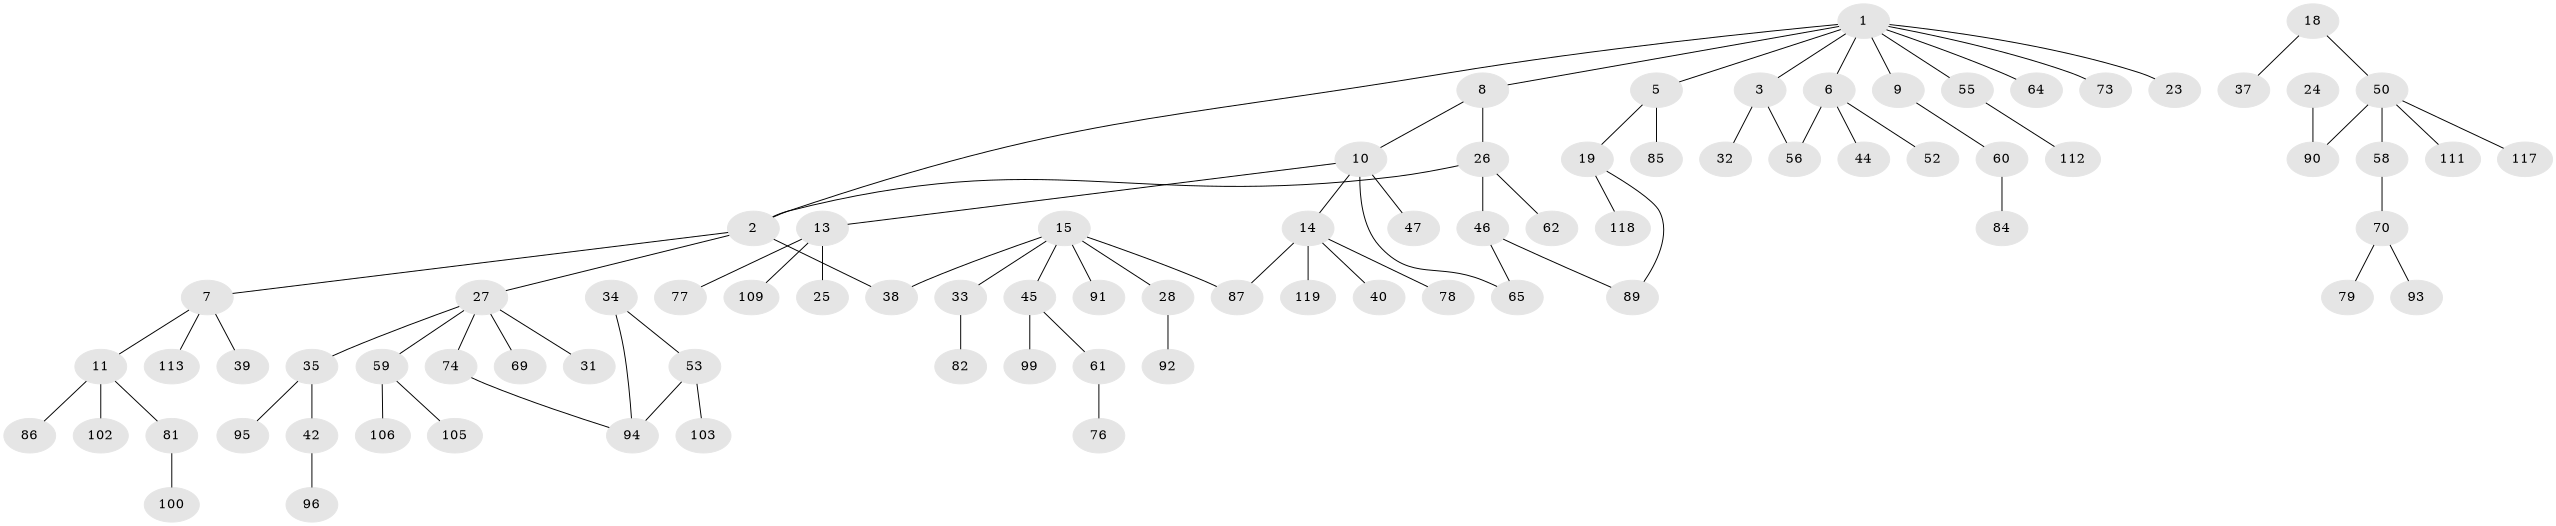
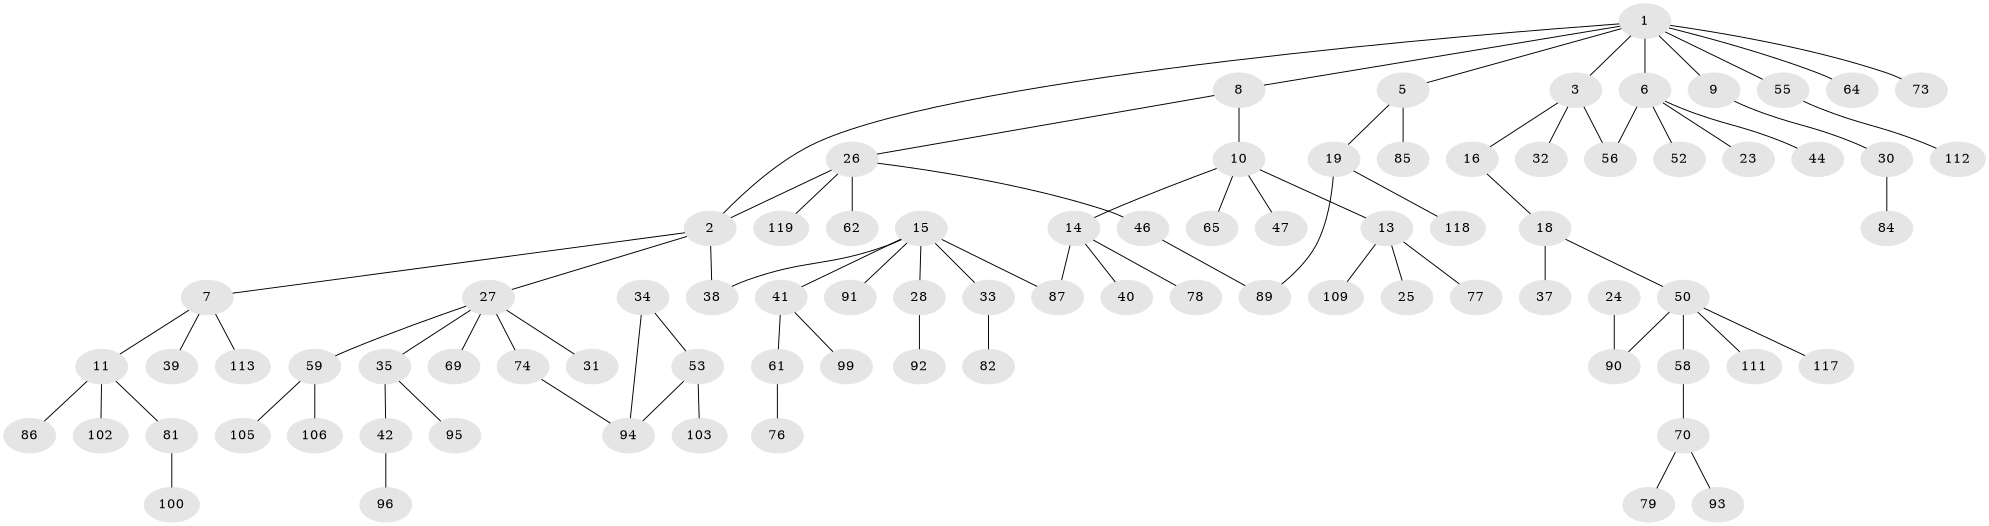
edge "1" -- "23": now "6" -- "23"
node "16": added
node "60": label "60" -> "30"
edge "14" -- "119": now "26" -- "119"
edge "46" -- "65": removed
node "45": label "45" -> "41"
